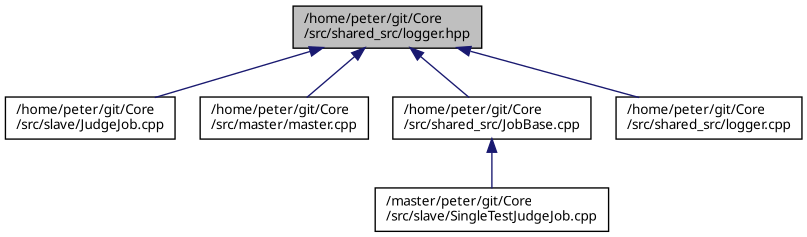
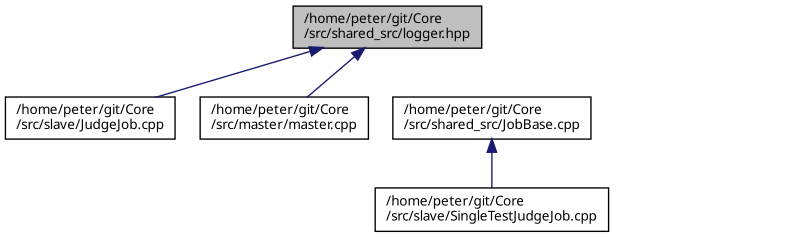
edge "/home/peter/git/Core /src/shared_src/JobBase.cpp" -> "/home/peter/git/Core /src/shared_src/logger.hpp": removed
node "/home/peter/git/Core /src/shared_src/logger.cpp": removed
node "/master/peter/git/Core /src/slave/SingleTestJudgeJob.cpp": label "/master/peter/git/Core /src/slave/SingleTestJudgeJob.cpp" -> "/home/peter/git/Core /src/slave/SingleTestJudgeJob.cpp"
